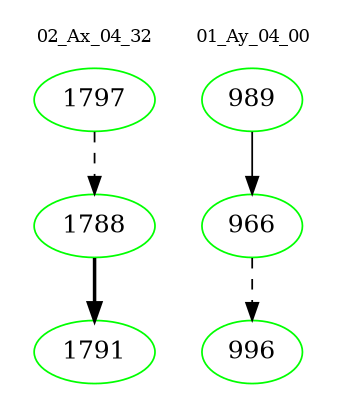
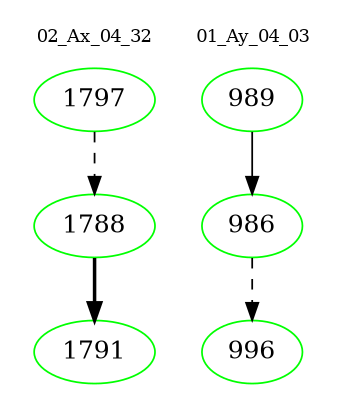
cluster "01_Ay_04_00": label "01_Ay_04_00" -> "01_Ay_04_03"
node "966": label "966" -> "986"
